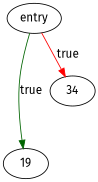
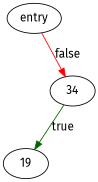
edge "entry" -> "34": label "true" -> "false"
edge "entry" -> "19": now "34" -> "19"
